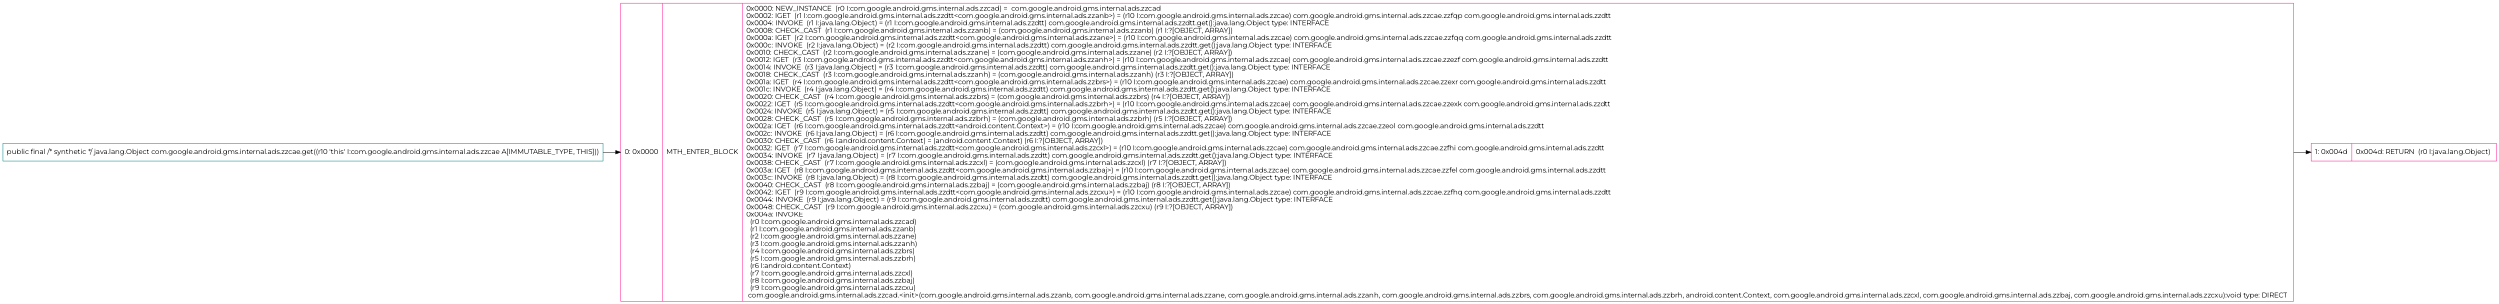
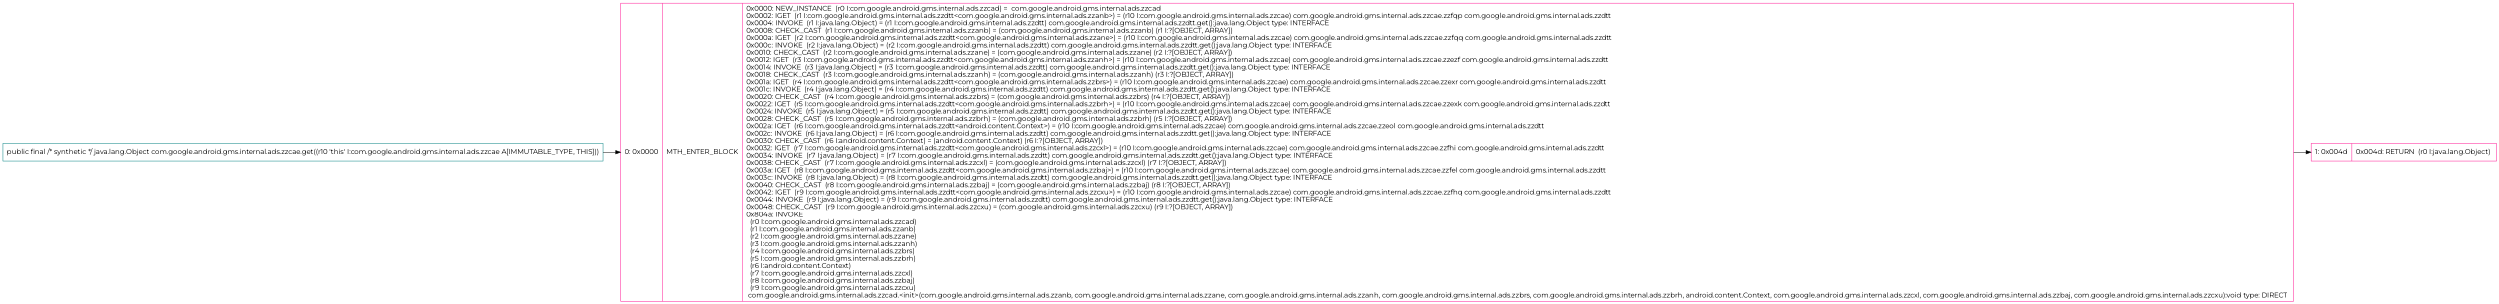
node "0: 0x0000": text "0x004a: INVOKE" -> "0x804a: INVOKE"
